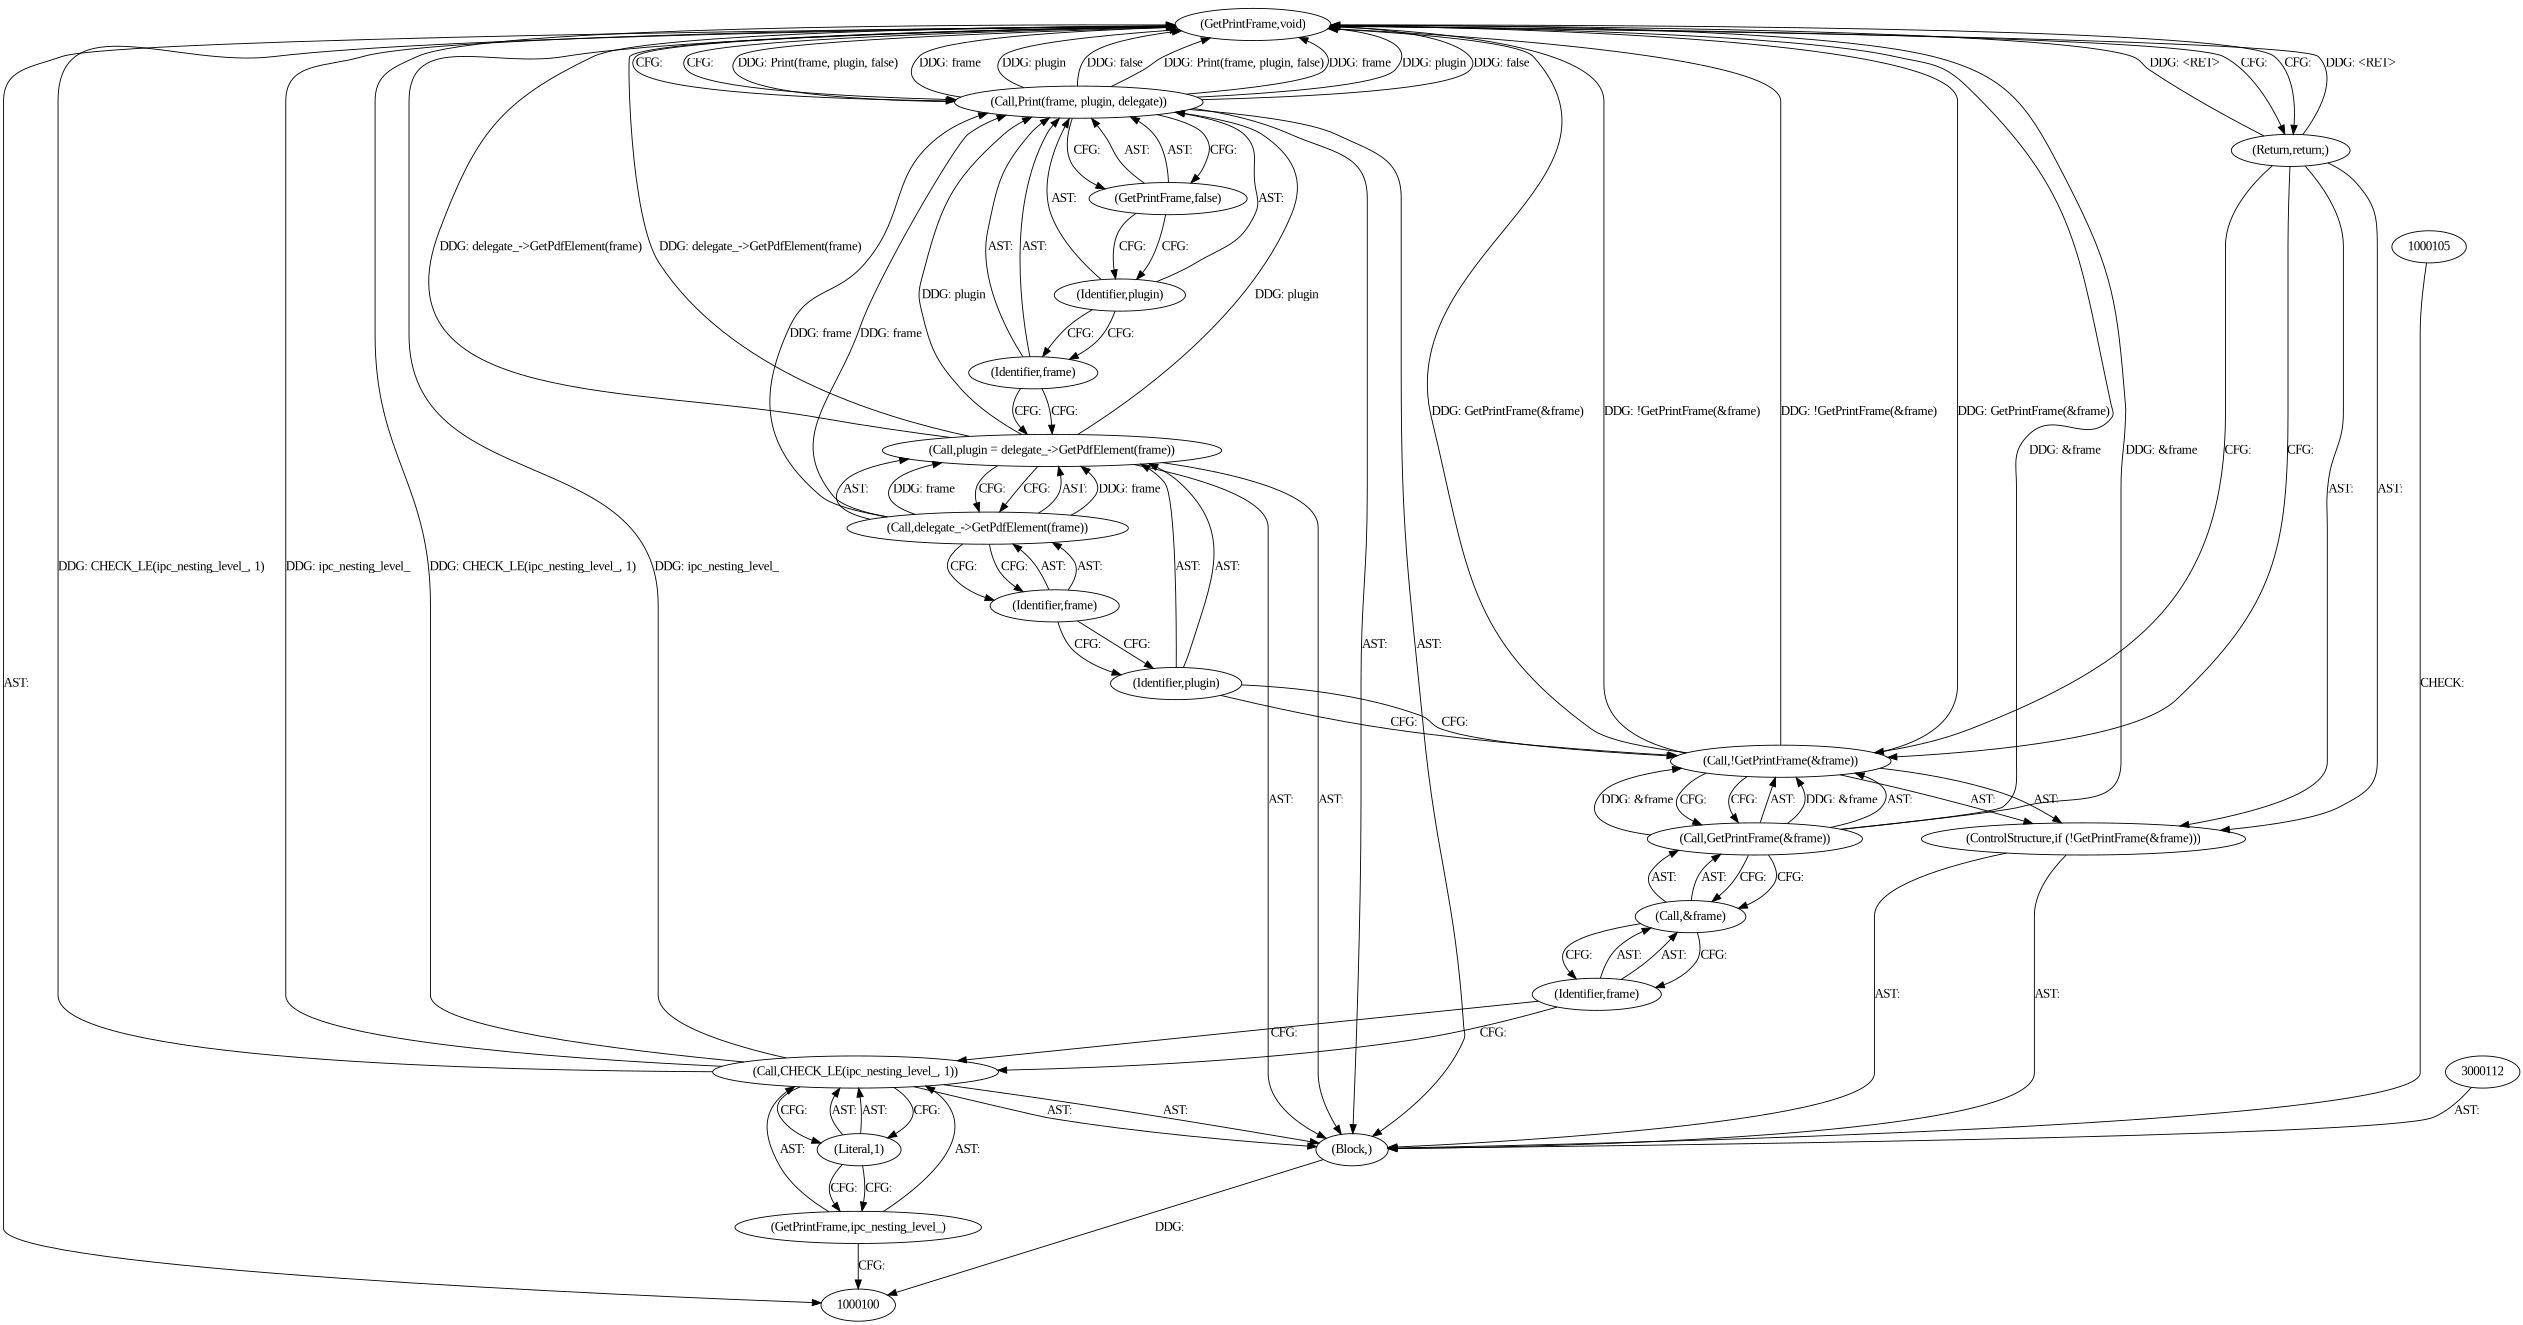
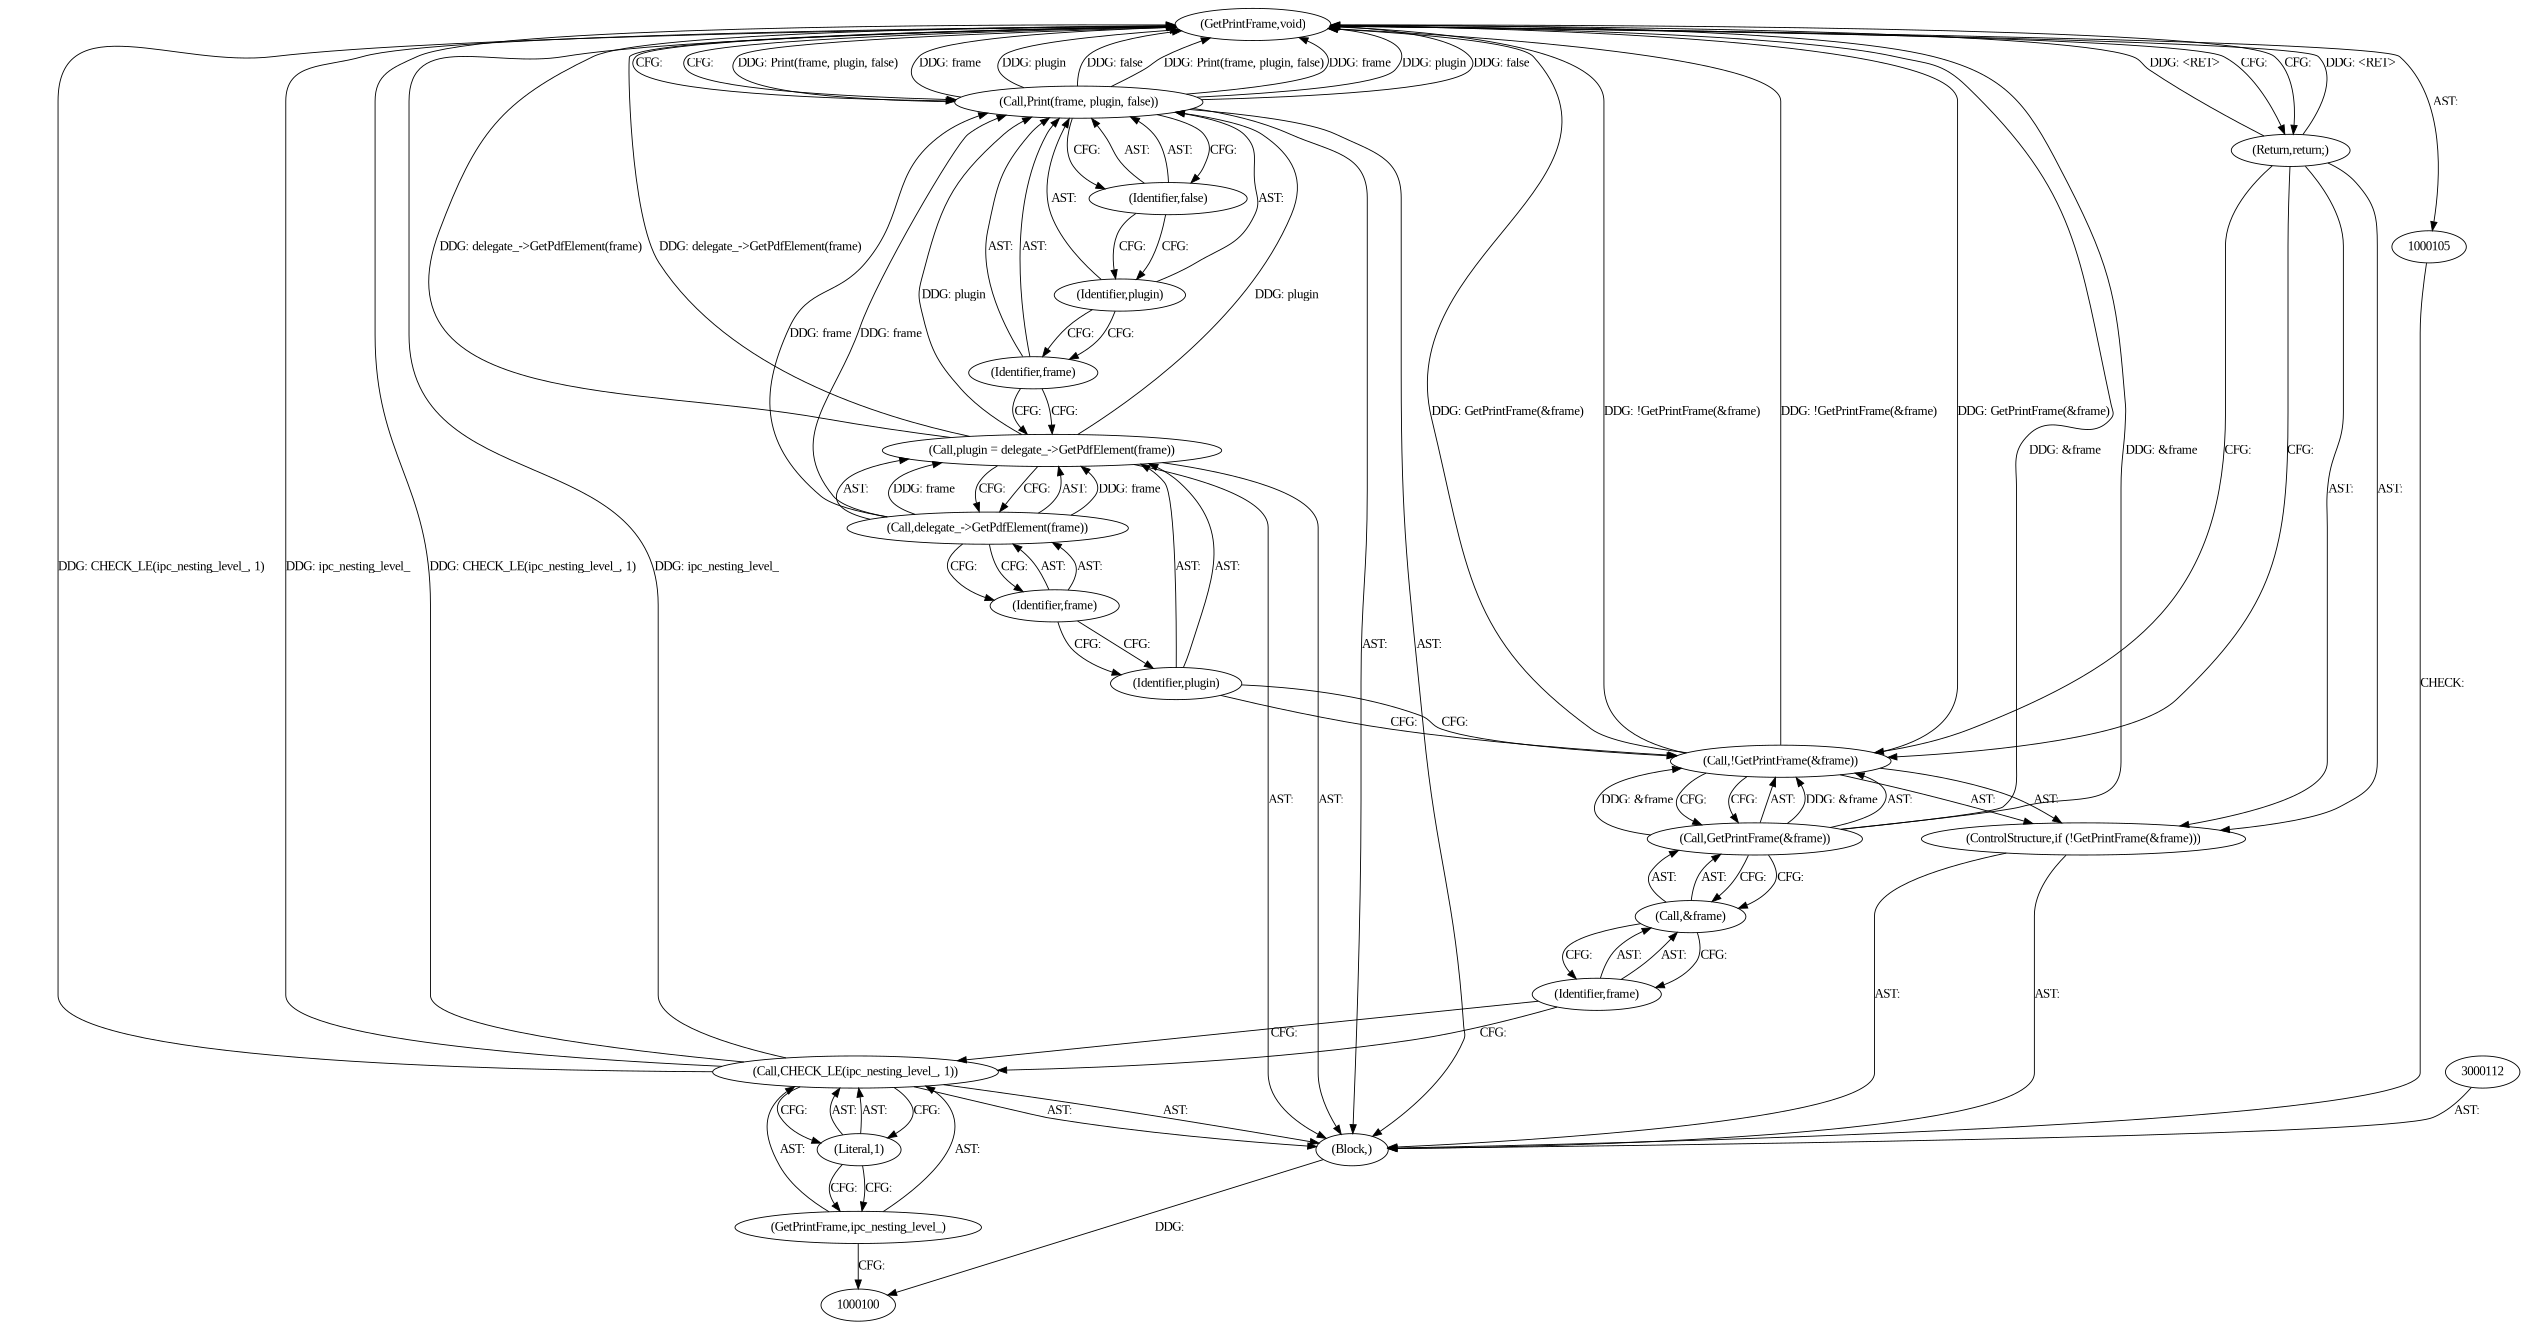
node "(Call,Print(frame, plugin, delegate))": label "(Call,Print(frame, plugin, delegate))" -> "(Call,Print(frame, plugin, false))"
node "(GetPrintFrame,false)": label "(GetPrintFrame,false)" -> "(Identifier,false)"
edge "(GetPrintFrame,void)" -> "1000100": now "(GetPrintFrame,void)" -> "1000105"
